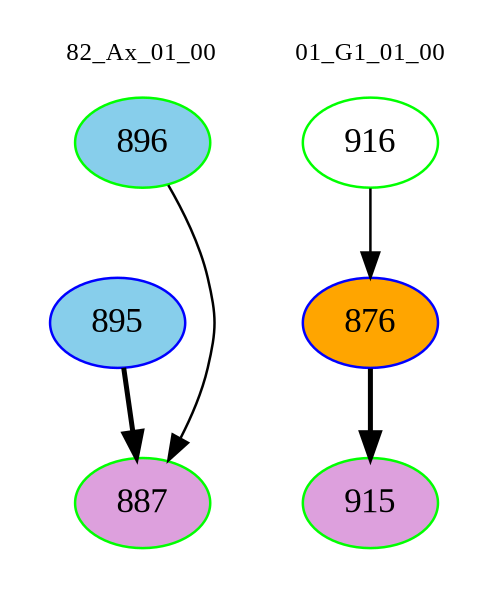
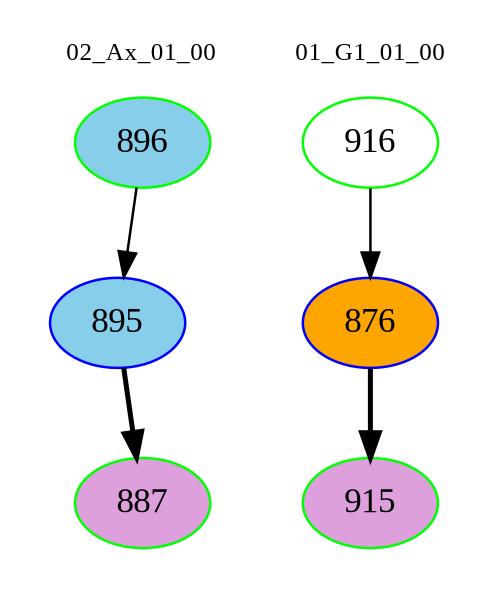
cluster "82_Ax_01_00": label "82_Ax_01_00" -> "02_Ax_01_00"
edge "896" -> "887": now "896" -> "895"
